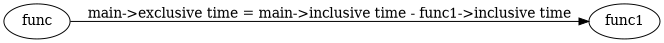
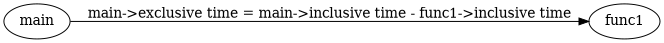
node "func": label "func" -> "main"
